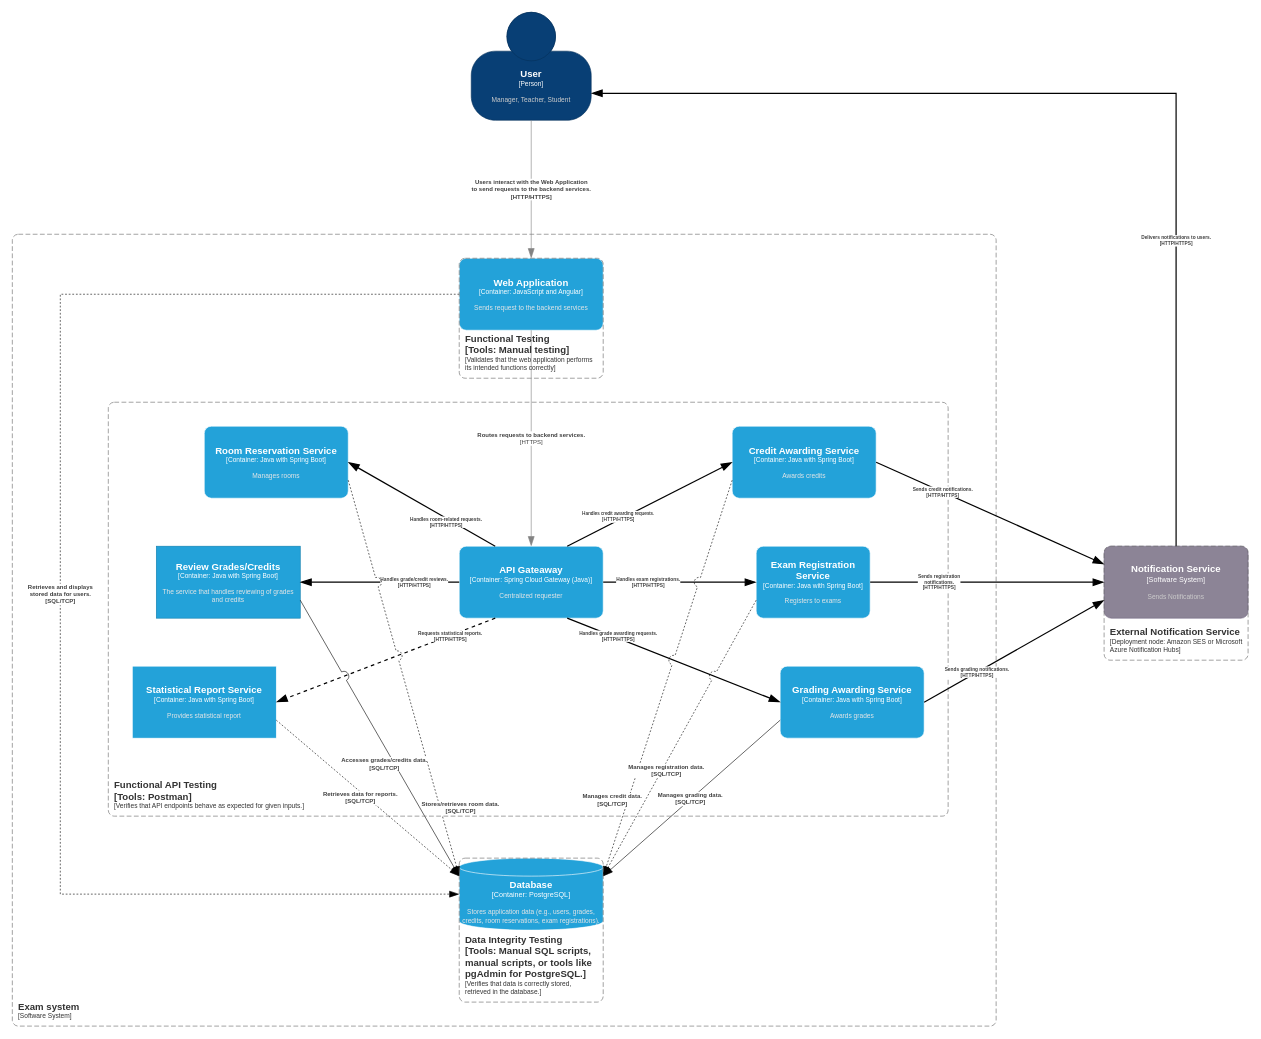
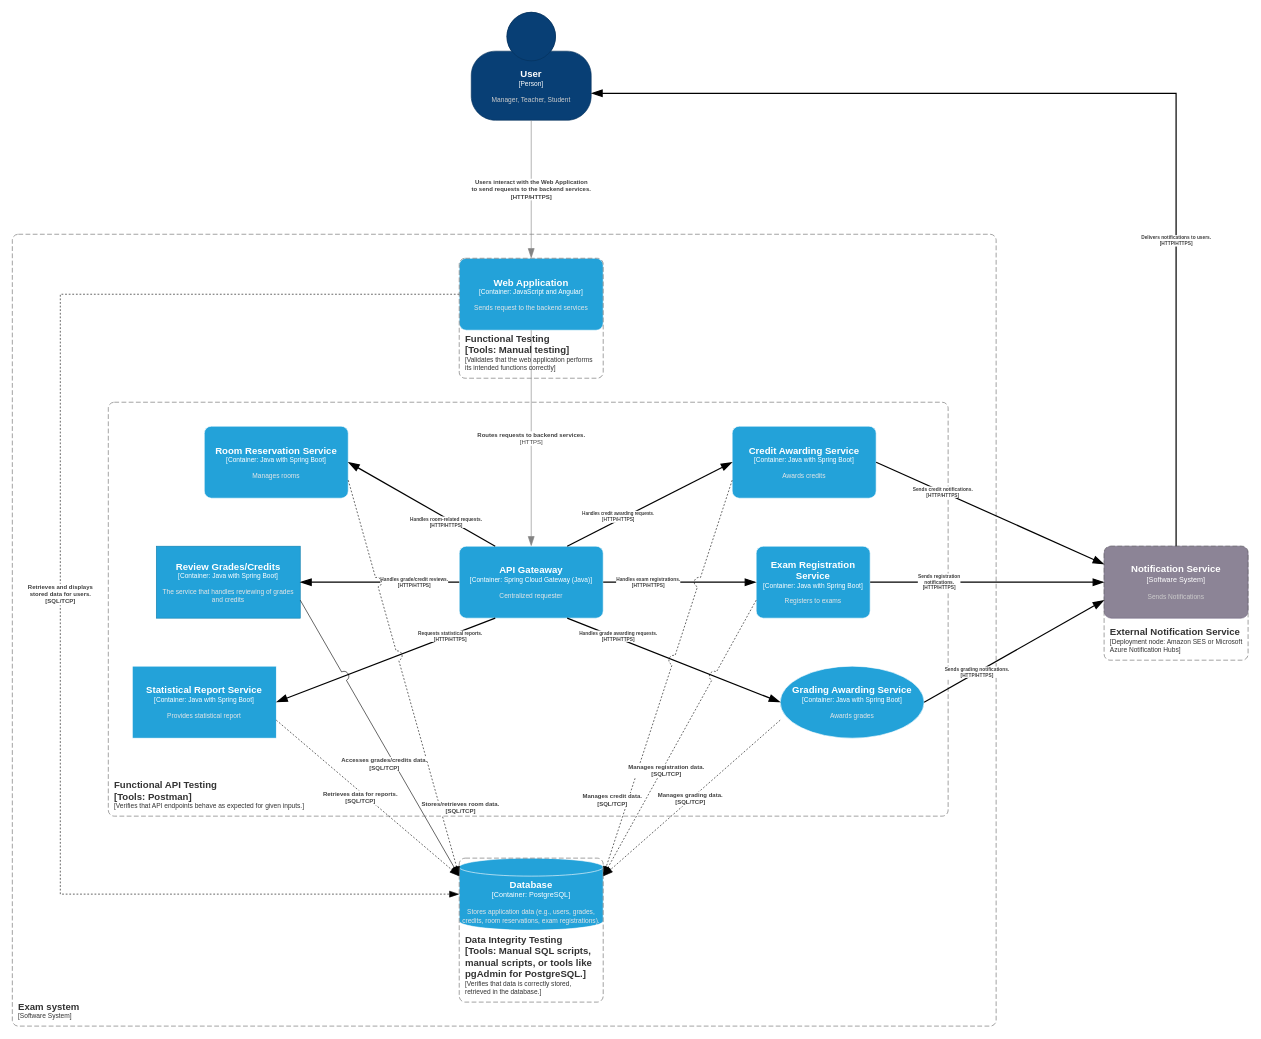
edge "API Gateaway [Container: Spring Cloud Gateway (Java)] Centralized requester" -> "Statistical Report Service [Container: Java with Spring Boot] Provides statistical report": style dashed -> solid
node "Grading Awarding Service [Container: Java with Spring Boot] Awards grades": shape rounded rectangle -> ellipse
edge "Grading Awarding Service [Container: Java with Spring Boot] Awards grades" -> "Database [Container: PostgreSQL] Stores application data (e.g., users, grades, credits, room reservations, exam registrations).": style solid -> dashed
